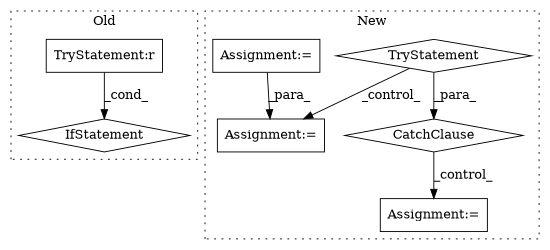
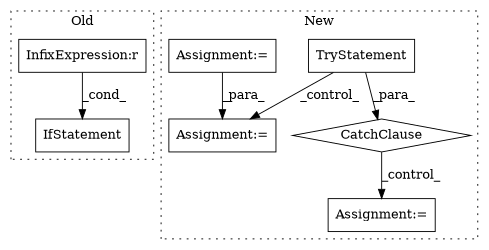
node "TryStatement:r": label "TryStatement:r" -> "InfixExpression:r"
node "TryStatement": shape diamond -> box
node "IfStatement": shape diamond -> box
